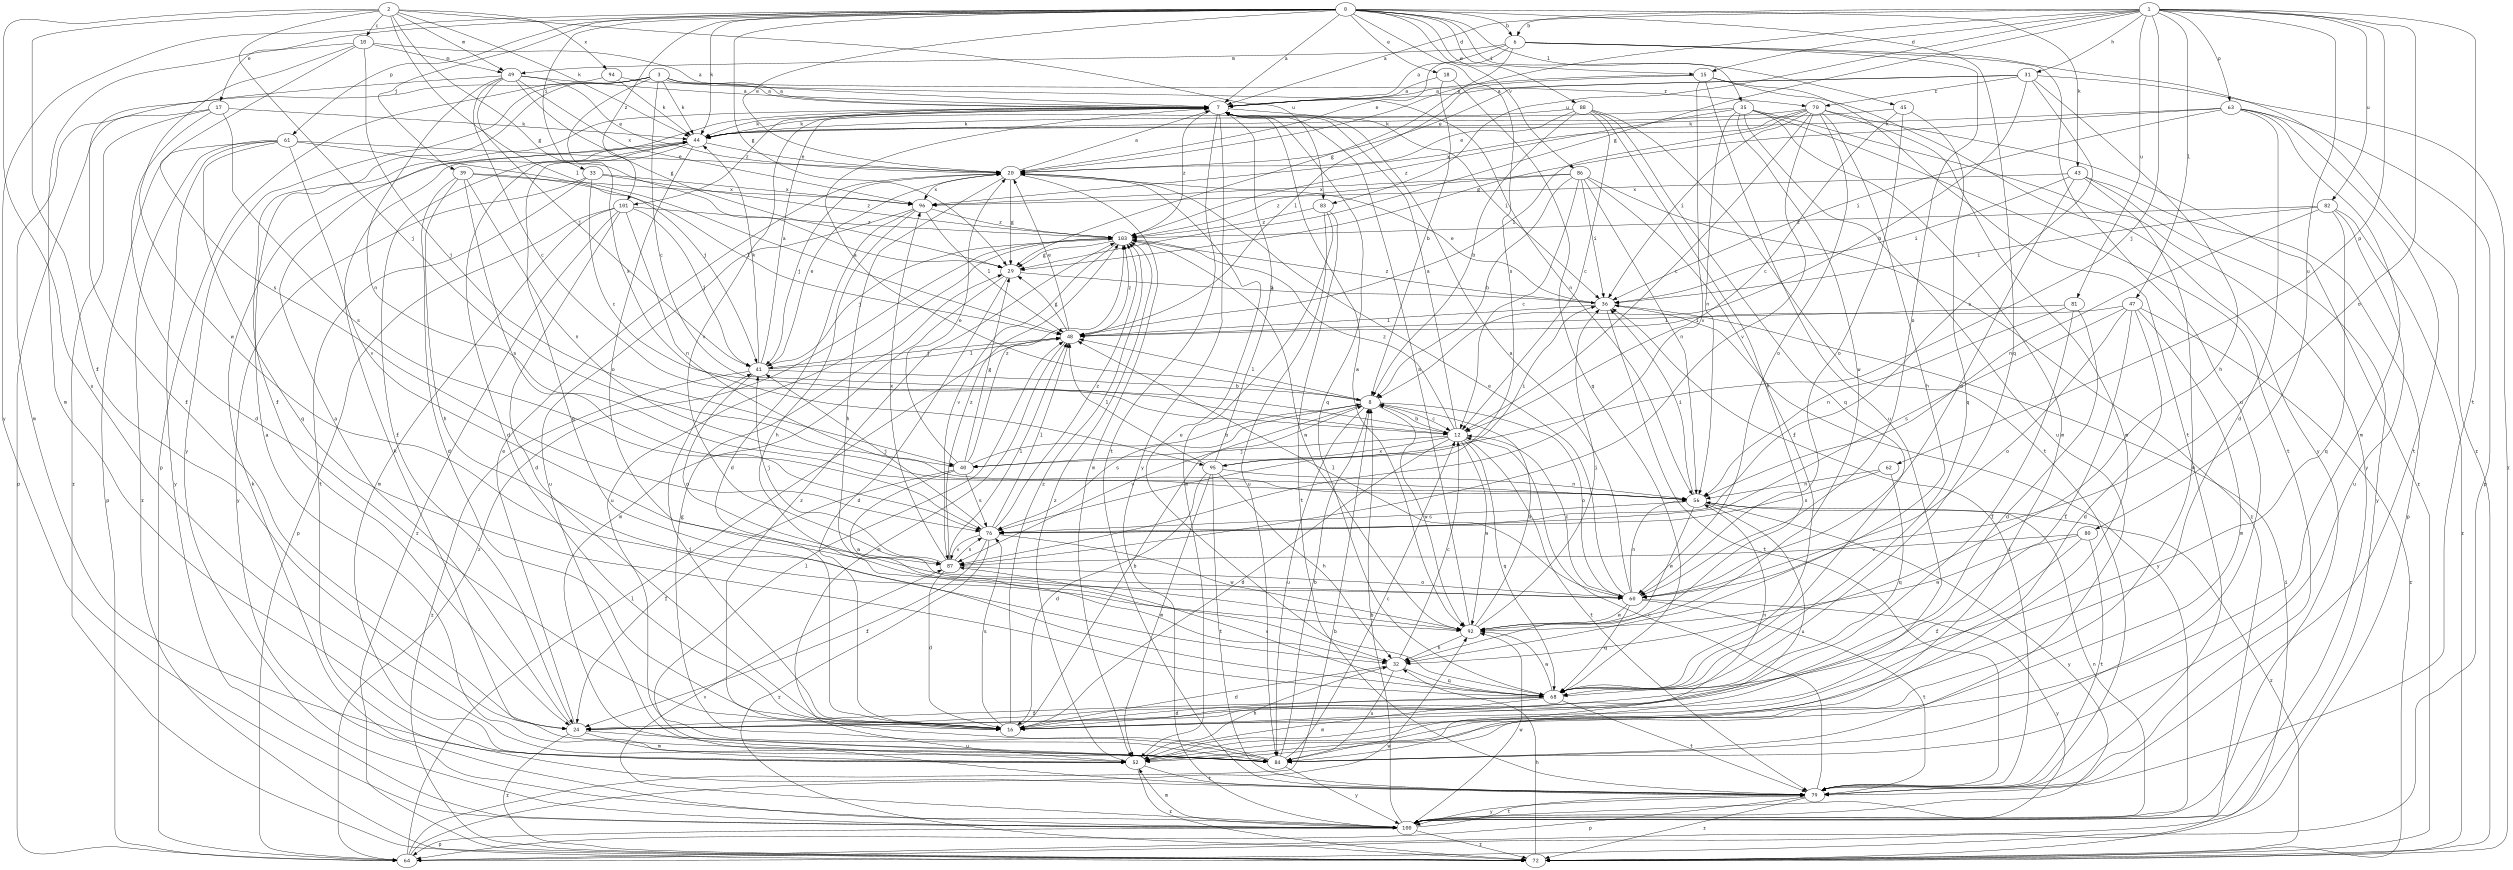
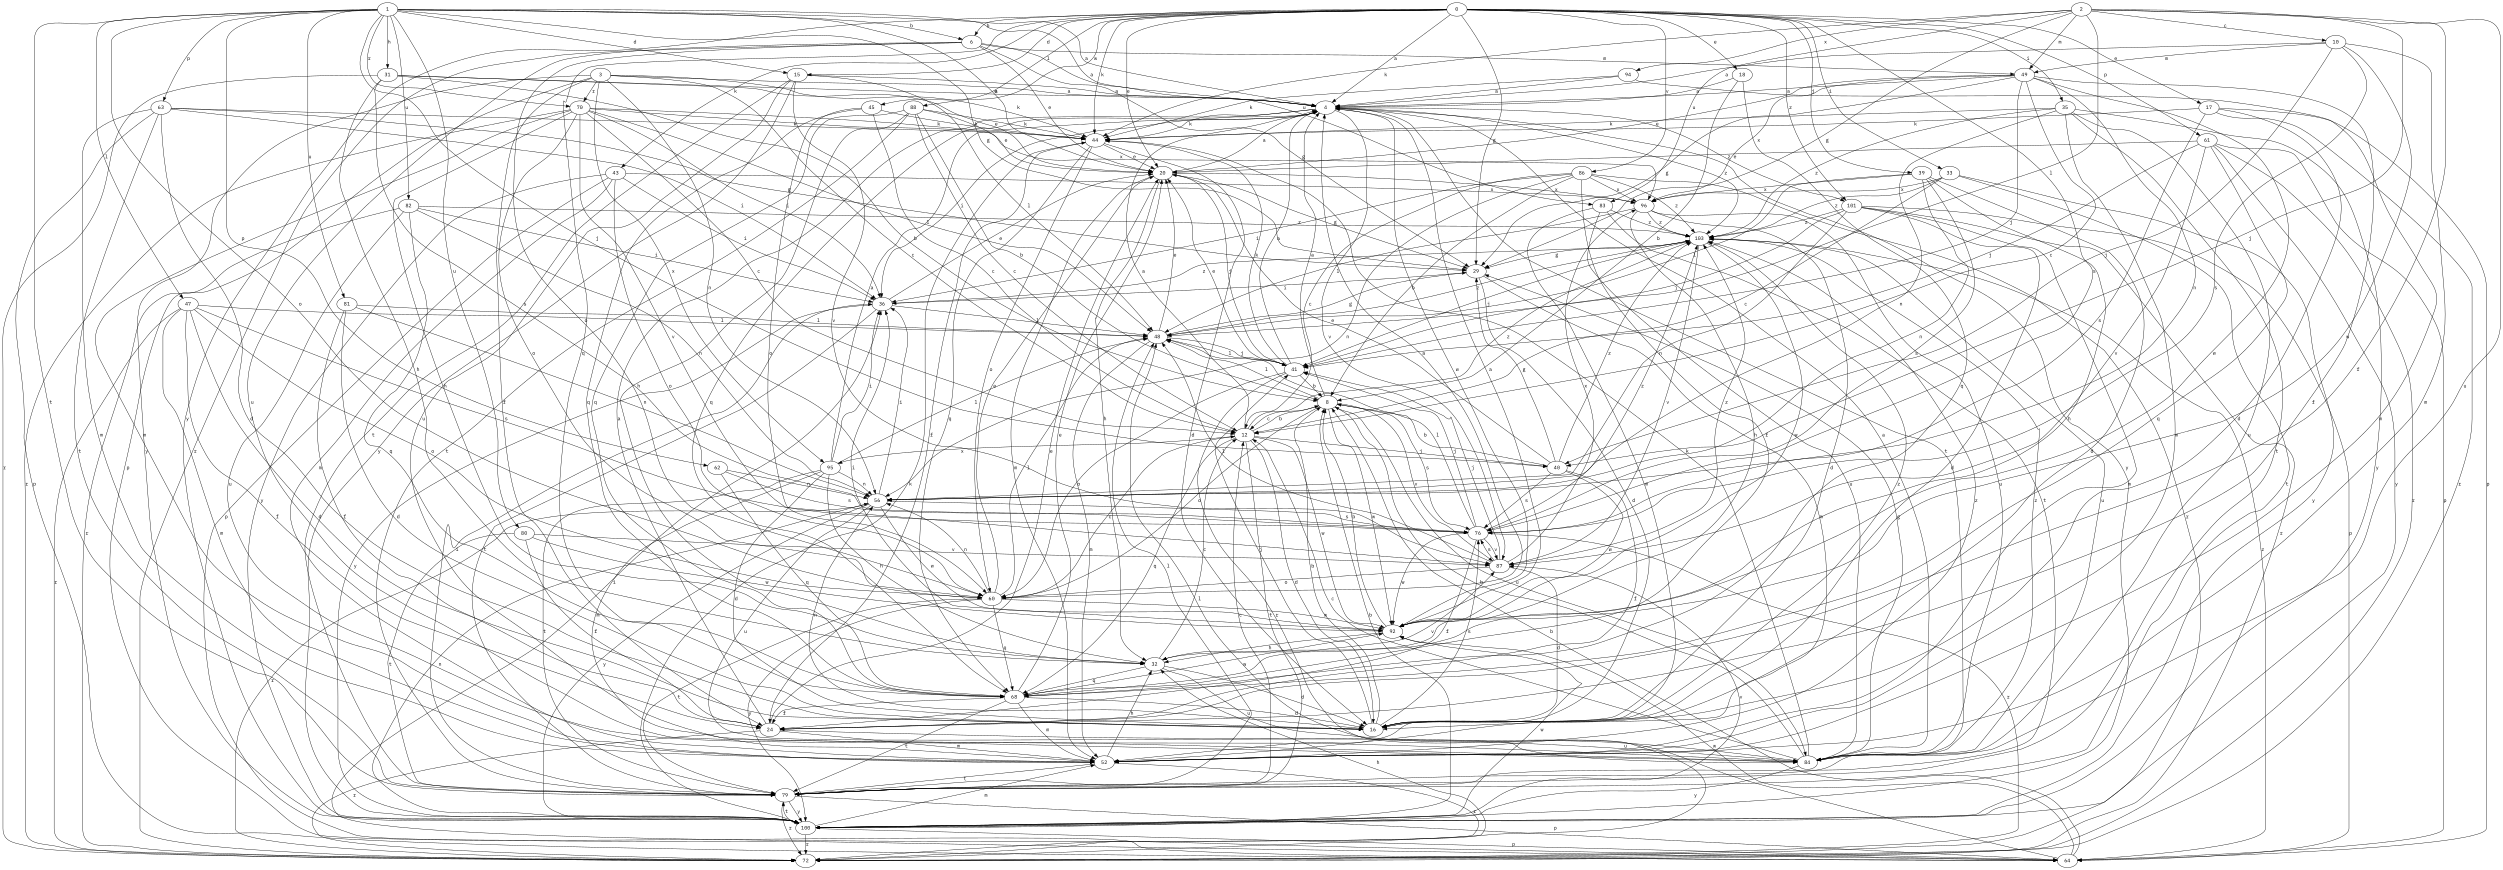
edge "31" -> "70": now "1" -> "70"
node "7": label "7" -> "4"
edge "35" -> "92": now "49" -> "92"
